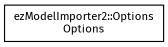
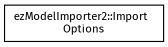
node "ezModelImporter2::Options Options": label "ezModelImporter2::Options Options" -> "ezModelImporter2::Import Options"
